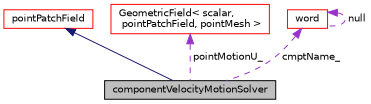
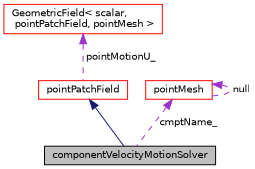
node "word": label "word" -> "pointMesh"
edge "componentVelocityMotionSolver" -> "GeometricField< scalar, pointPatchField, pointMesh >": now "pointPatchField" -> "GeometricField< scalar, pointPatchField, pointMesh >"
